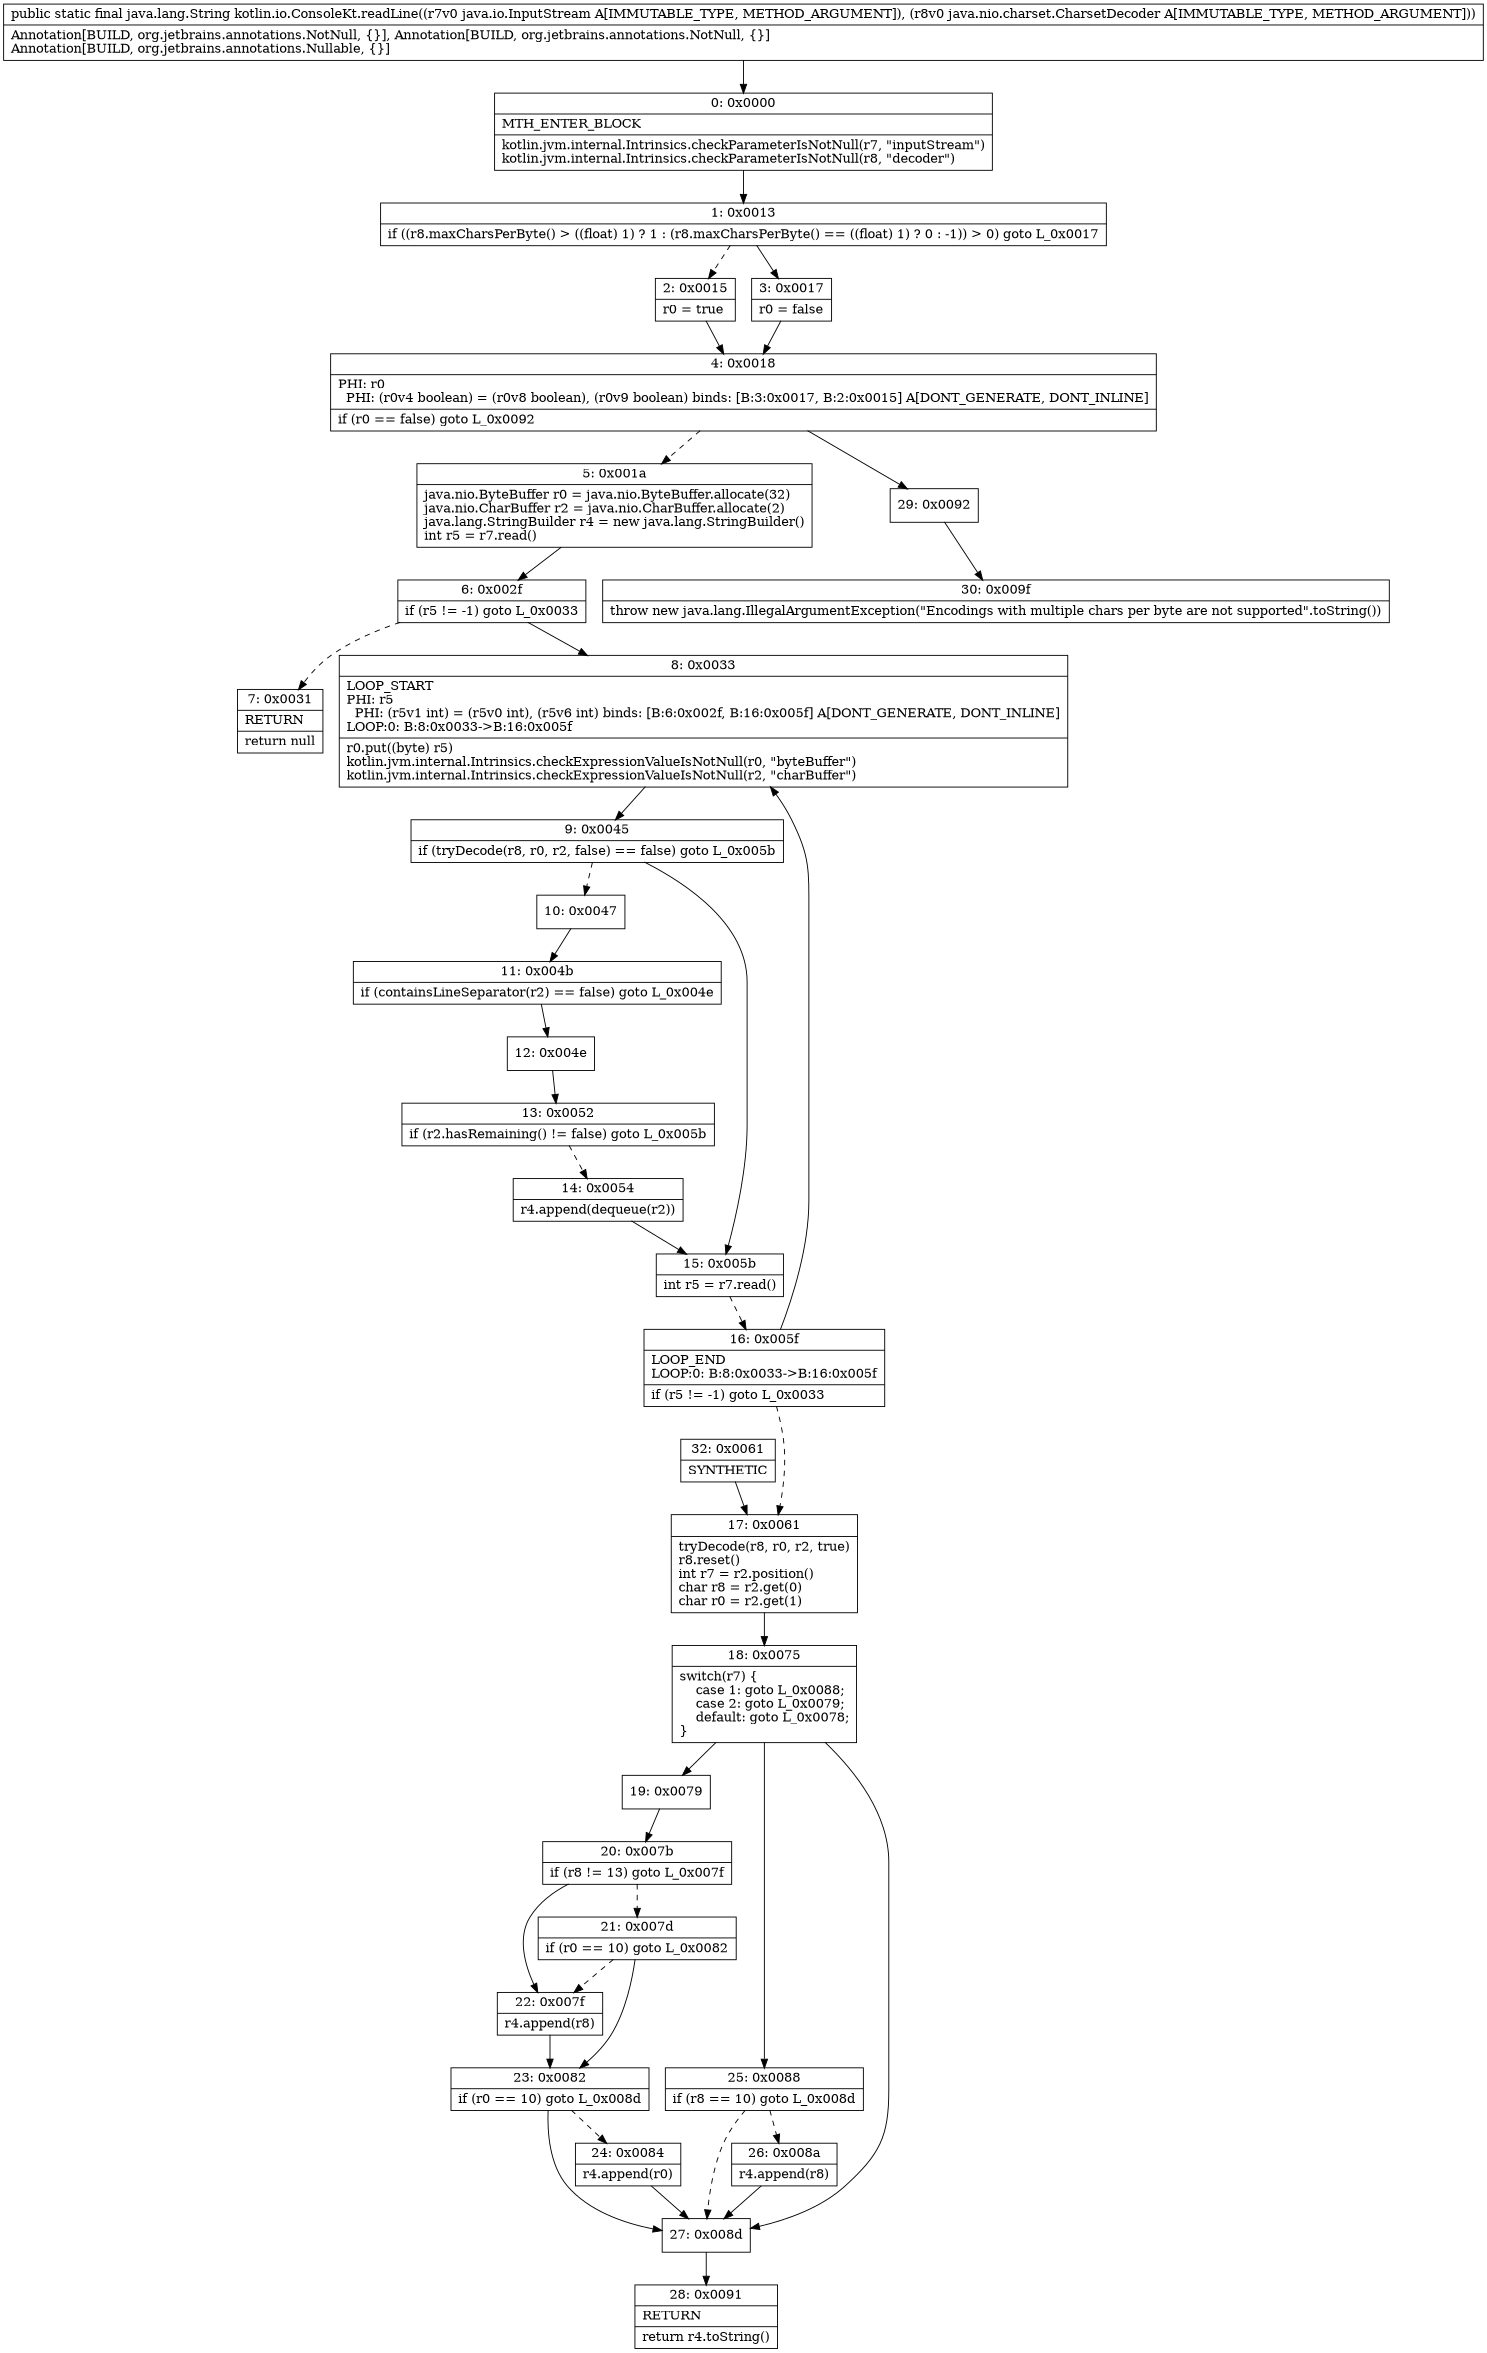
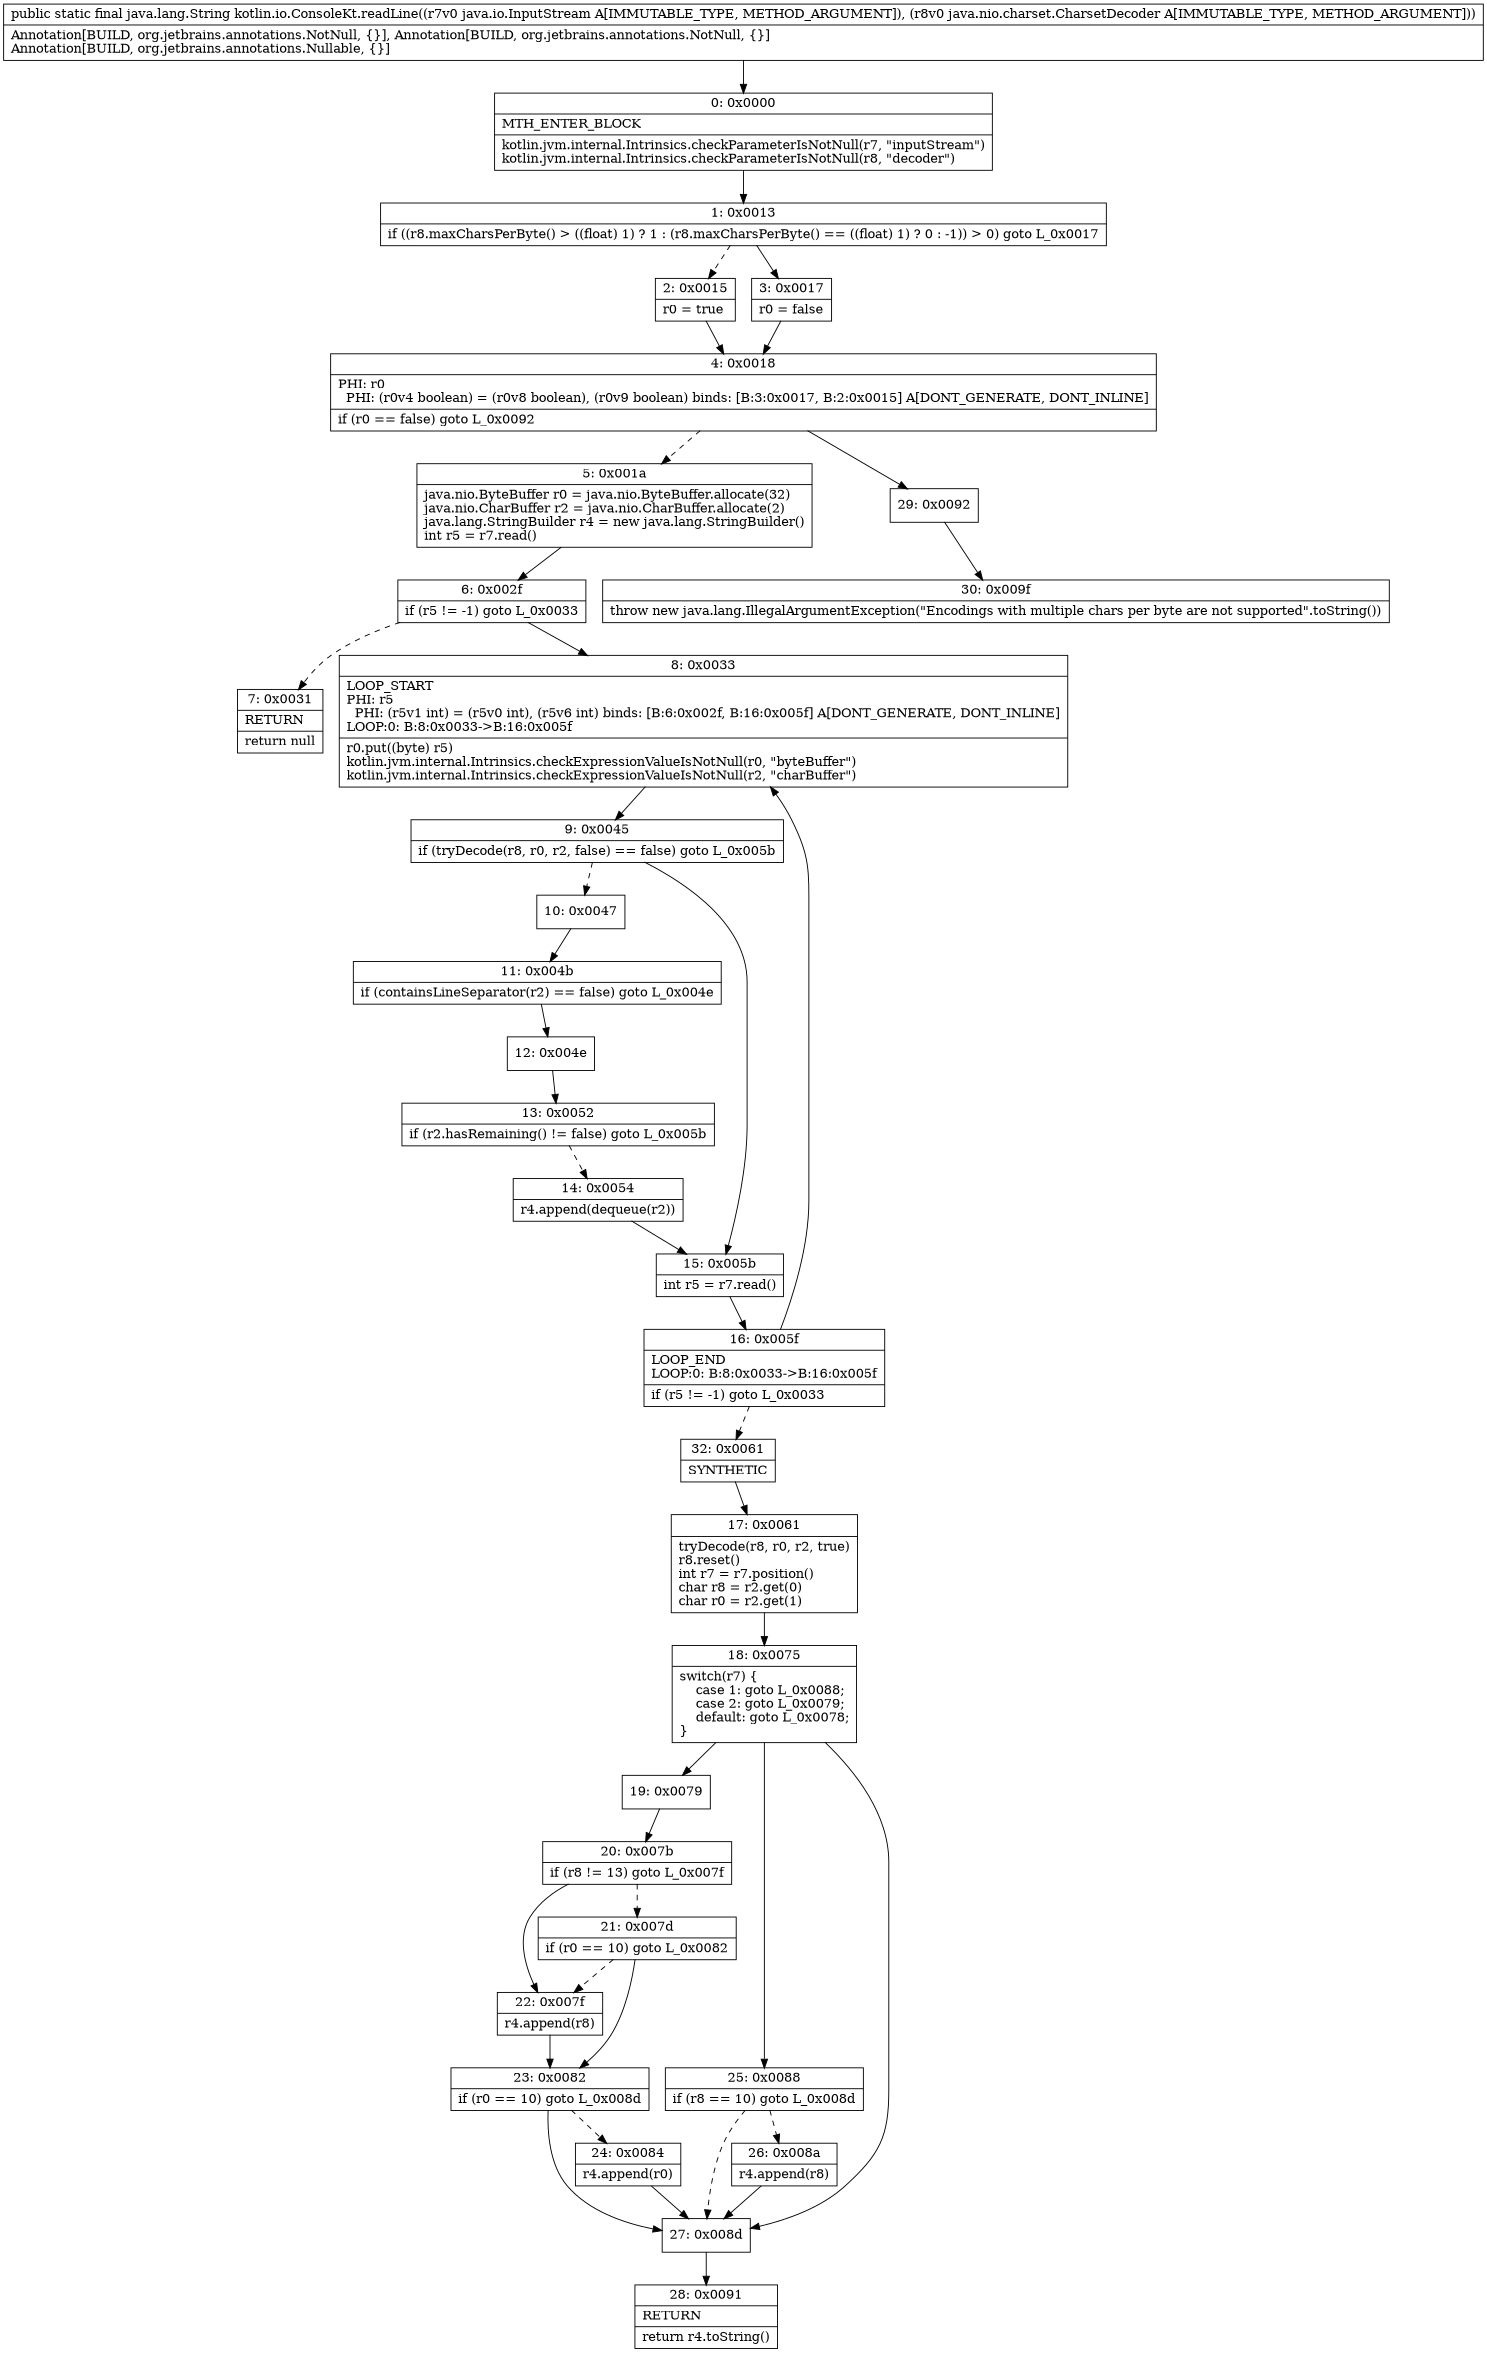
edge "15: 0x005b" -> "16: 0x005f": style dashed -> solid
edge "16: 0x005f" -> "17: 0x0061": now "16: 0x005f" -> "32: 0x0061"
node "17: 0x0061": text "int r7 = r2.position()" -> "int r7 = r7.position()"
